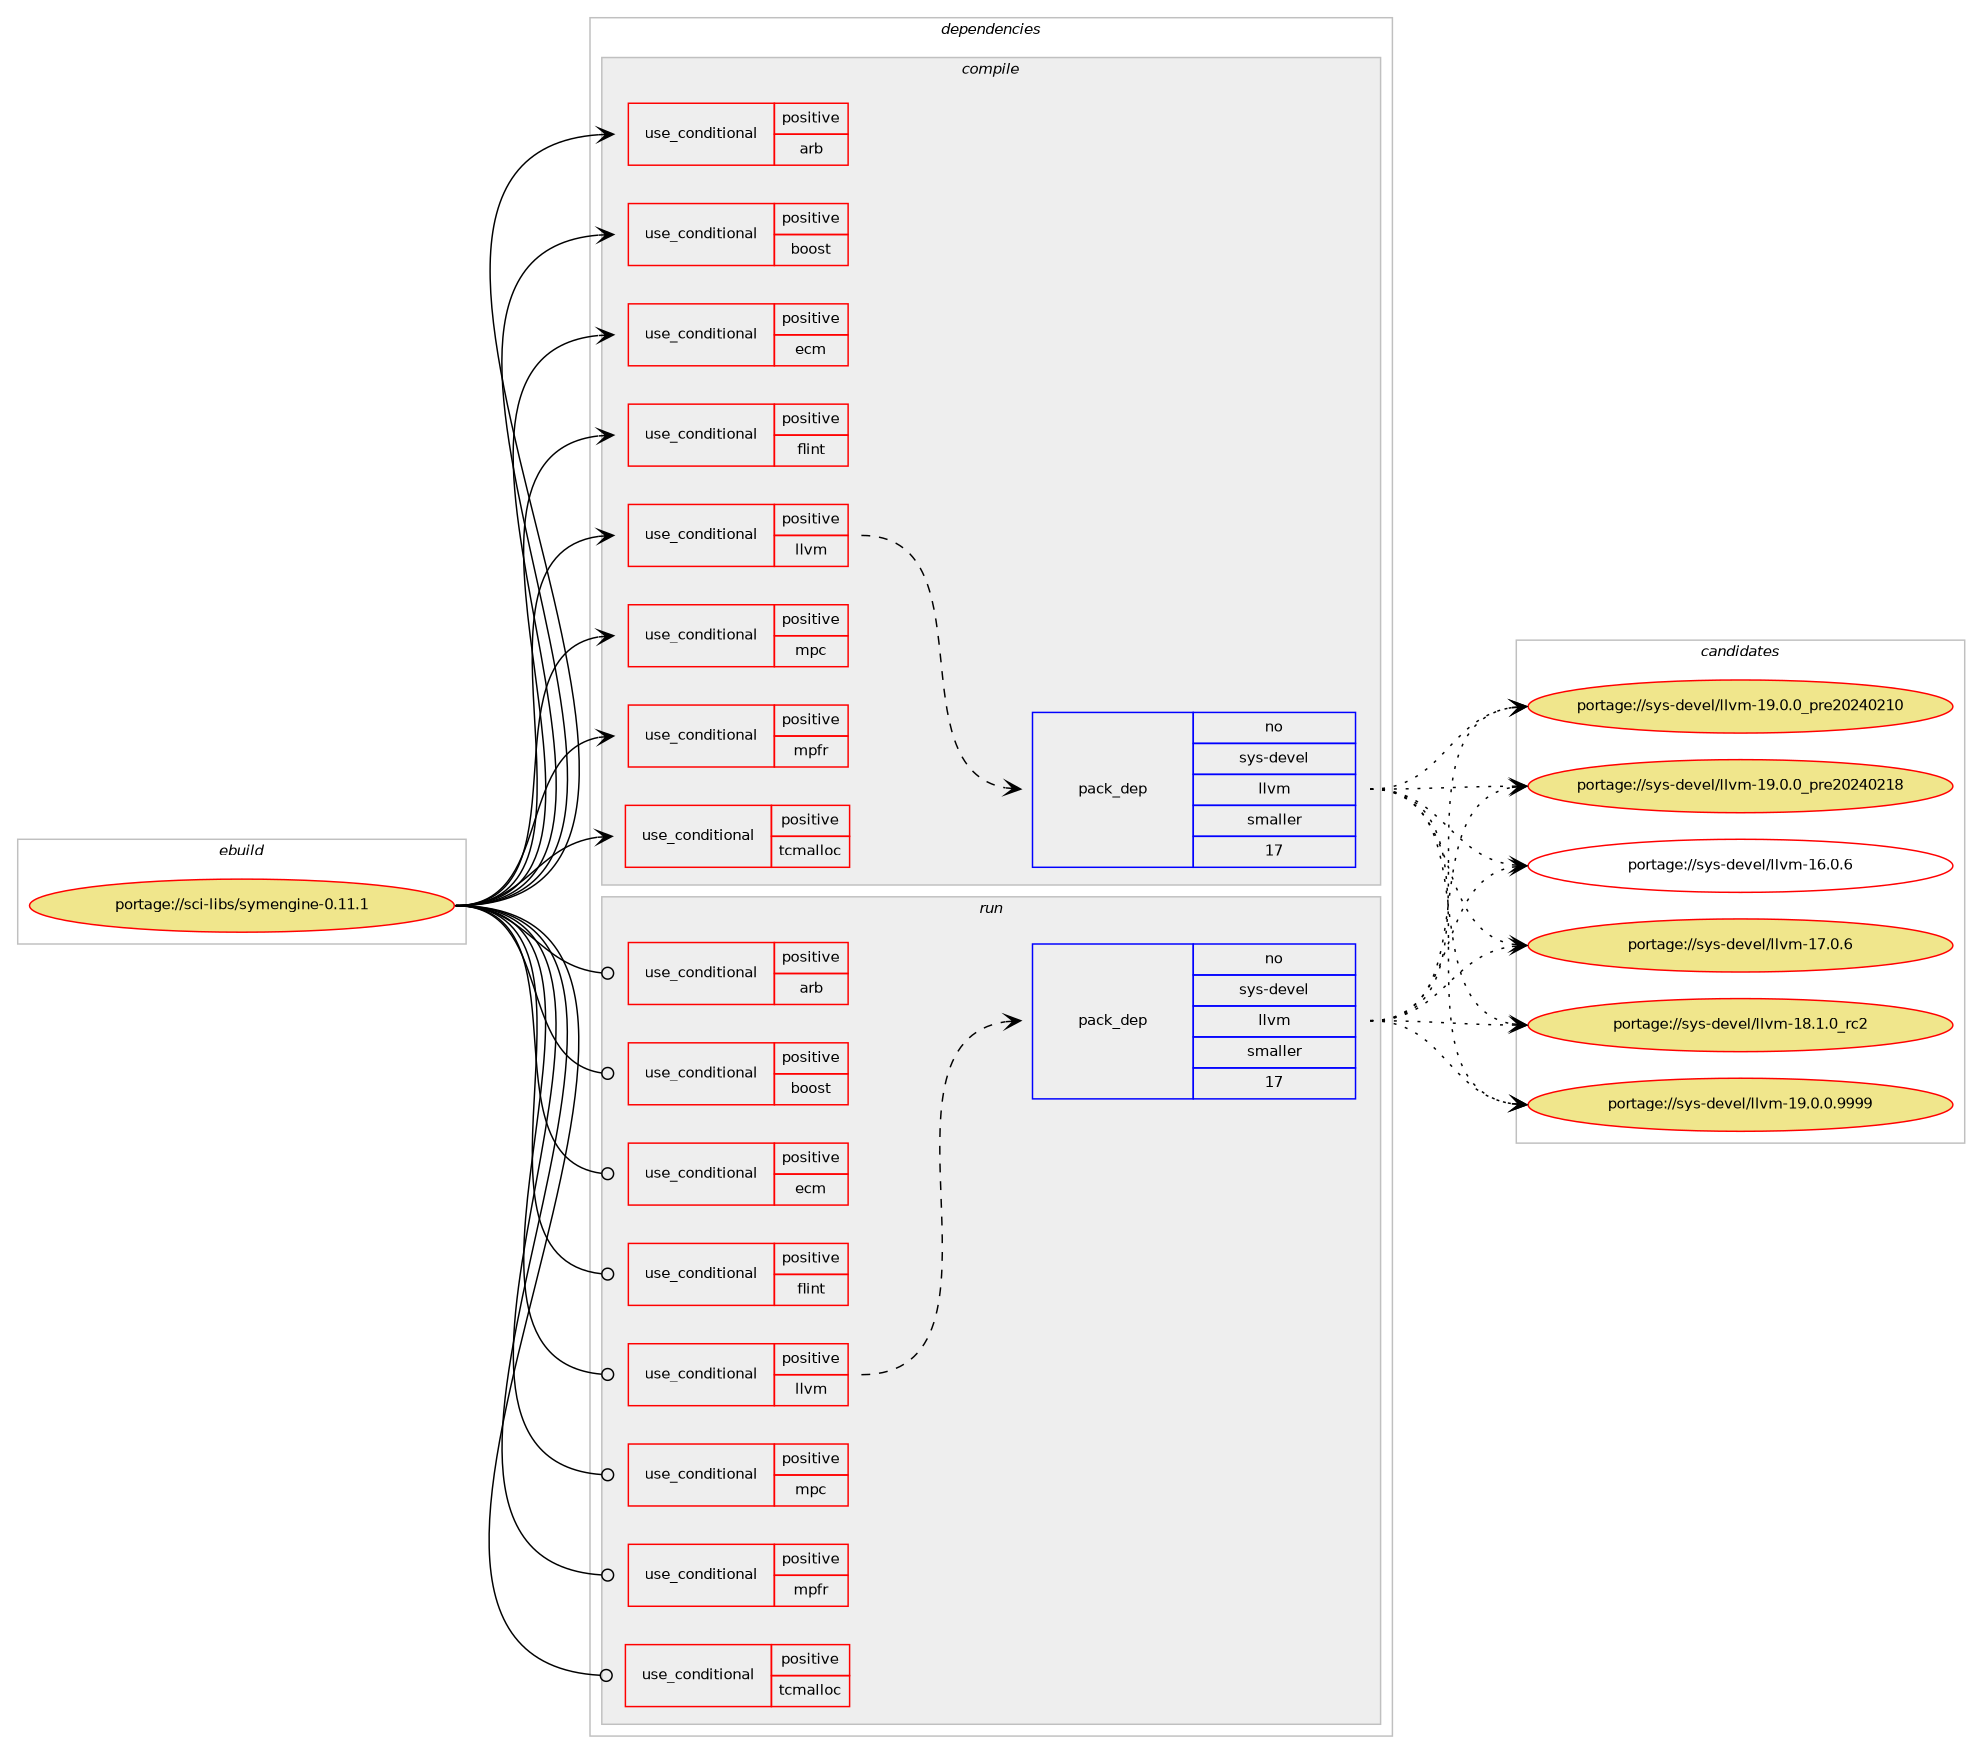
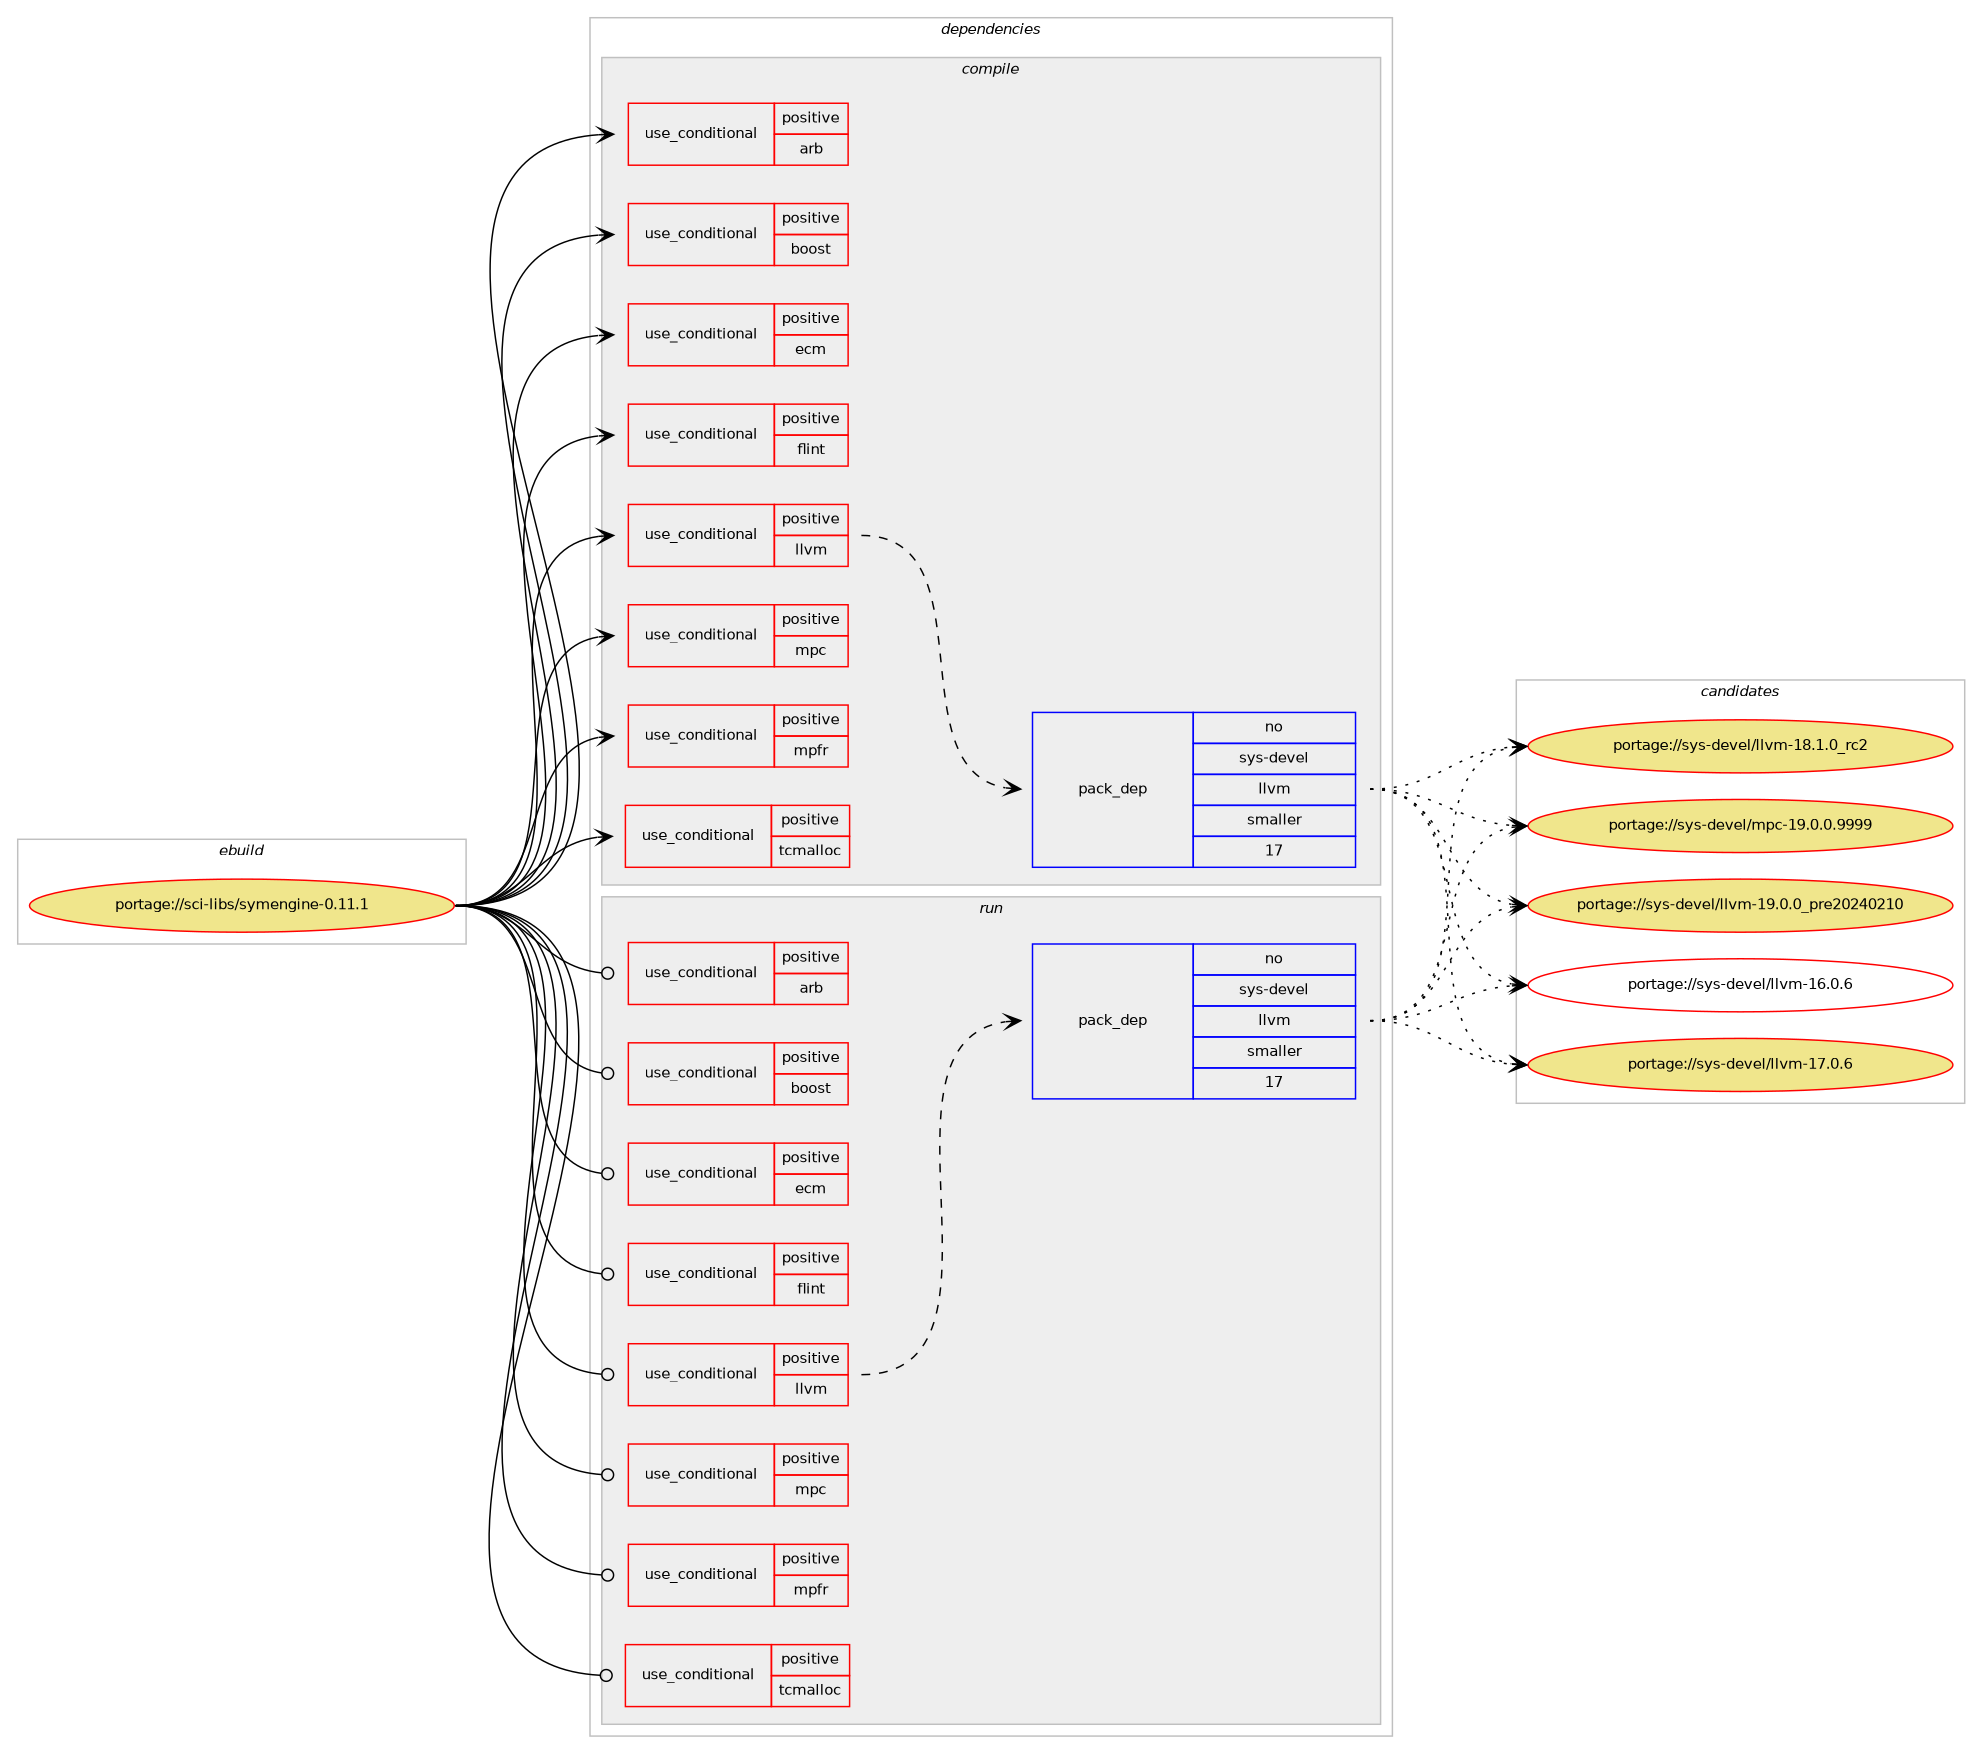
node "portage://sys-devel/llvm-19.0.0_pre20240218": removed
node "portage://sys-devel/llvm-19.0.0.9999": label "portage://sys-devel/llvm-19.0.0.9999" -> "portage://sys-devel/mpc-19.0.0.9999"
